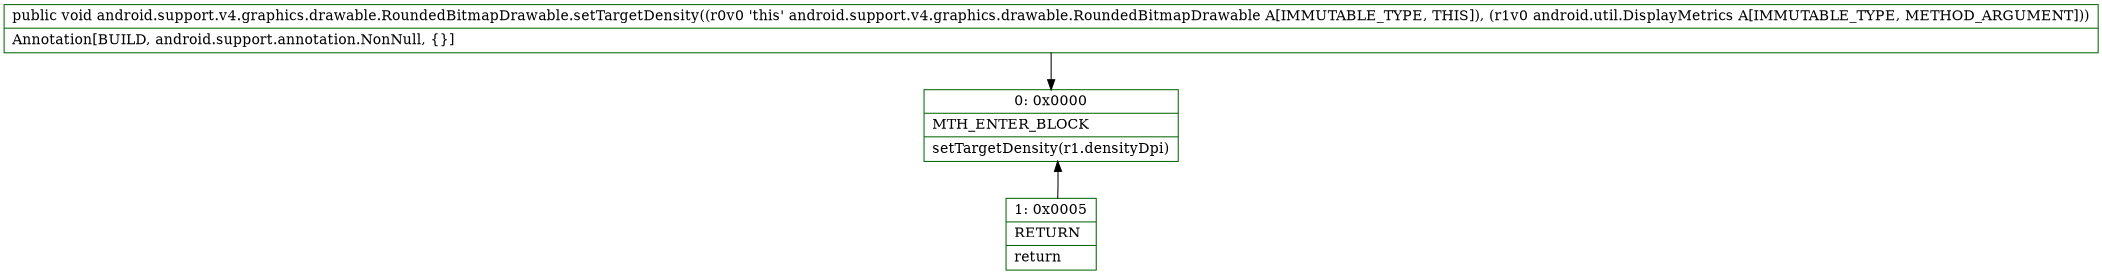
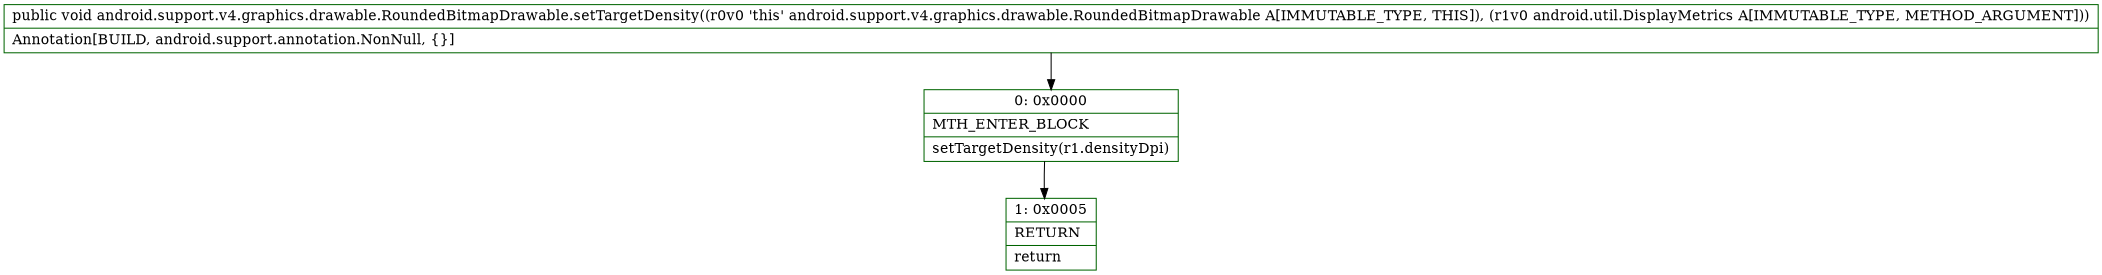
edge "1: 0x0005" -> "0: 0x0000": reversed
